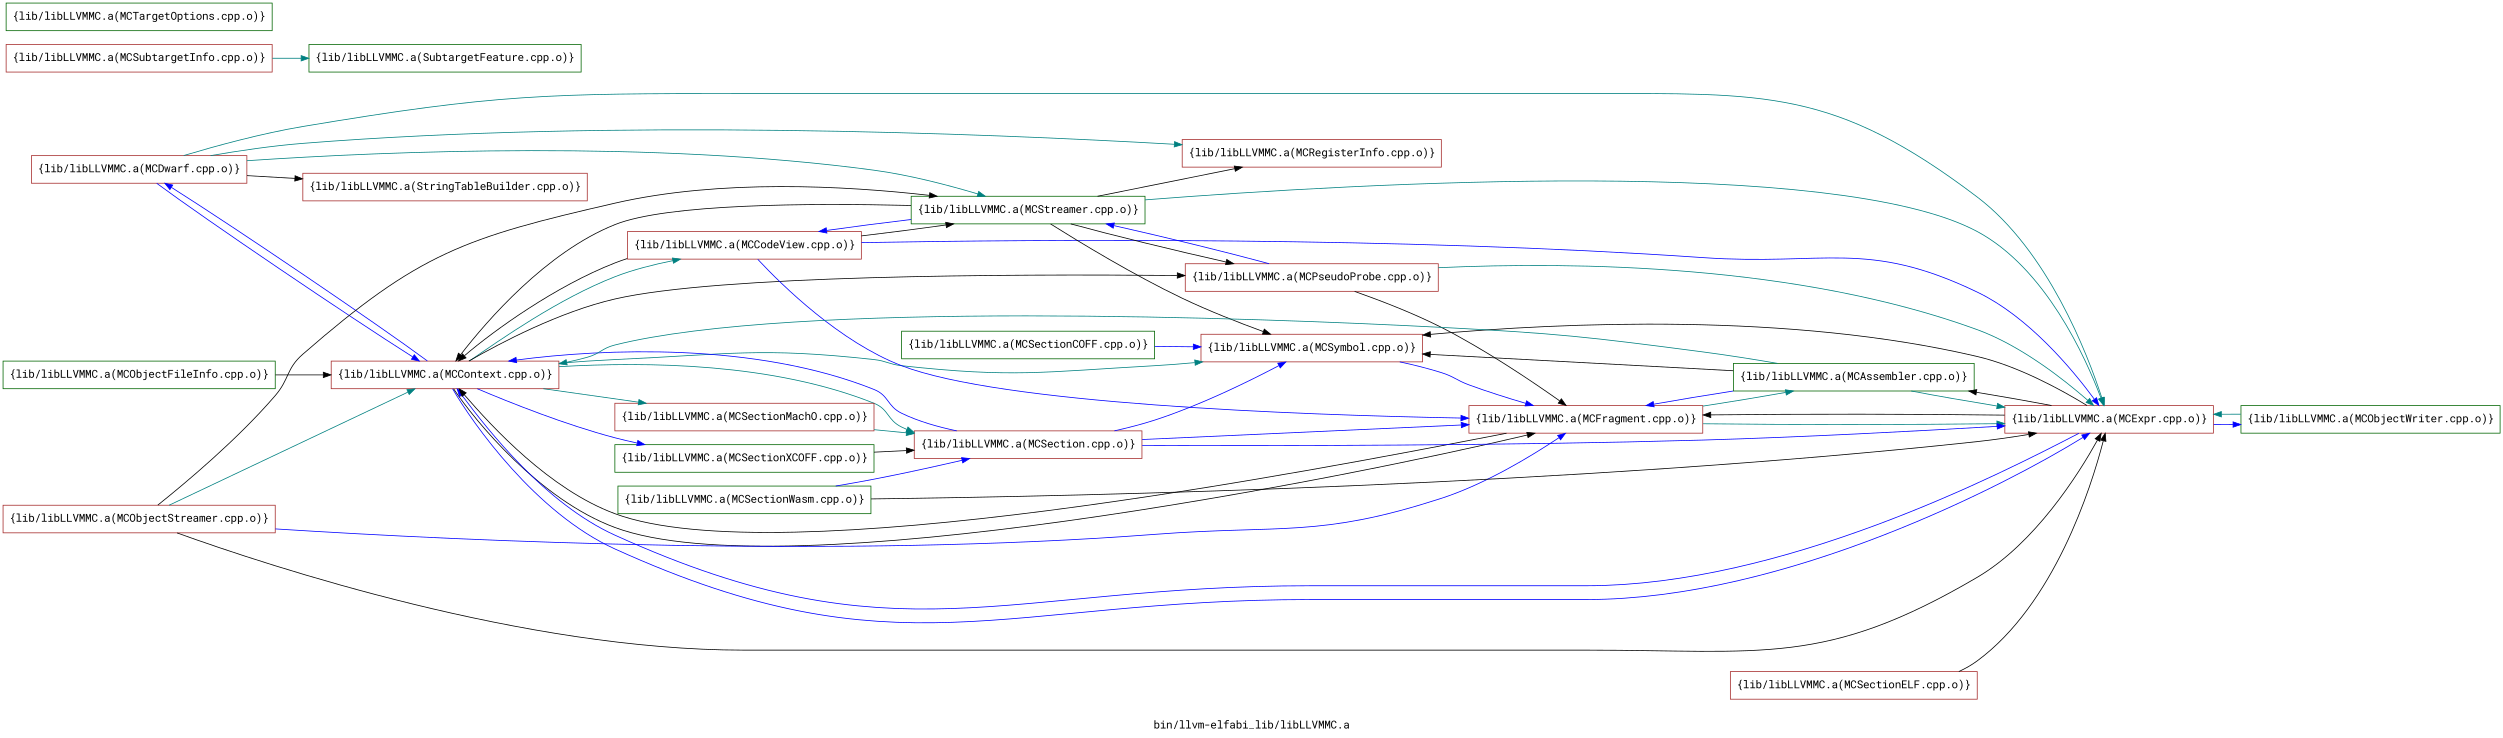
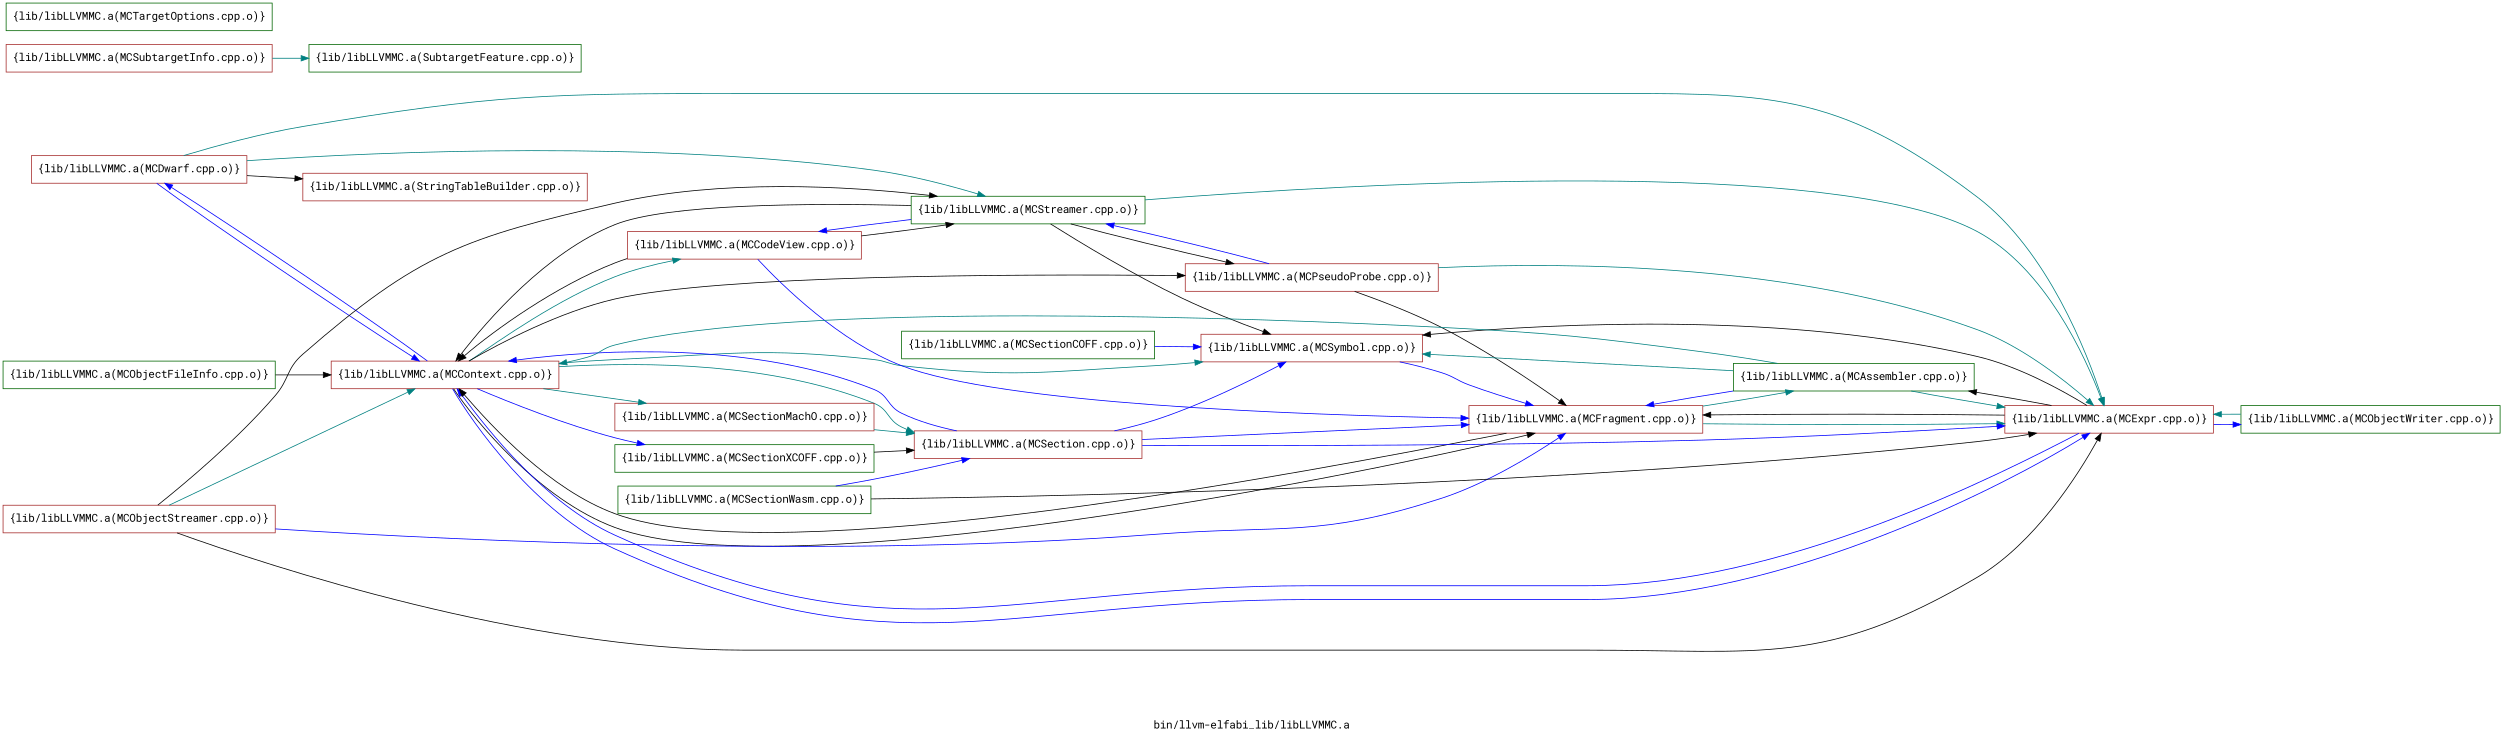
node "{lib/libLLVMMC.a(MCRegisterInfo.cpp.o)}": removed
edge "{lib/libLLVMMC.a(MCCodeView.cpp.o)}" -> "{lib/libLLVMMC.a(MCExpr.cpp.o)}": removed
edge "{lib/libLLVMMC.a(MCAssembler.cpp.o)}" -> "{lib/libLLVMMC.a(MCSymbol.cpp.o)}": color black -> teal
node "{lib/libLLVMMC.a(MCSectionELF.cpp.o)}": removed
